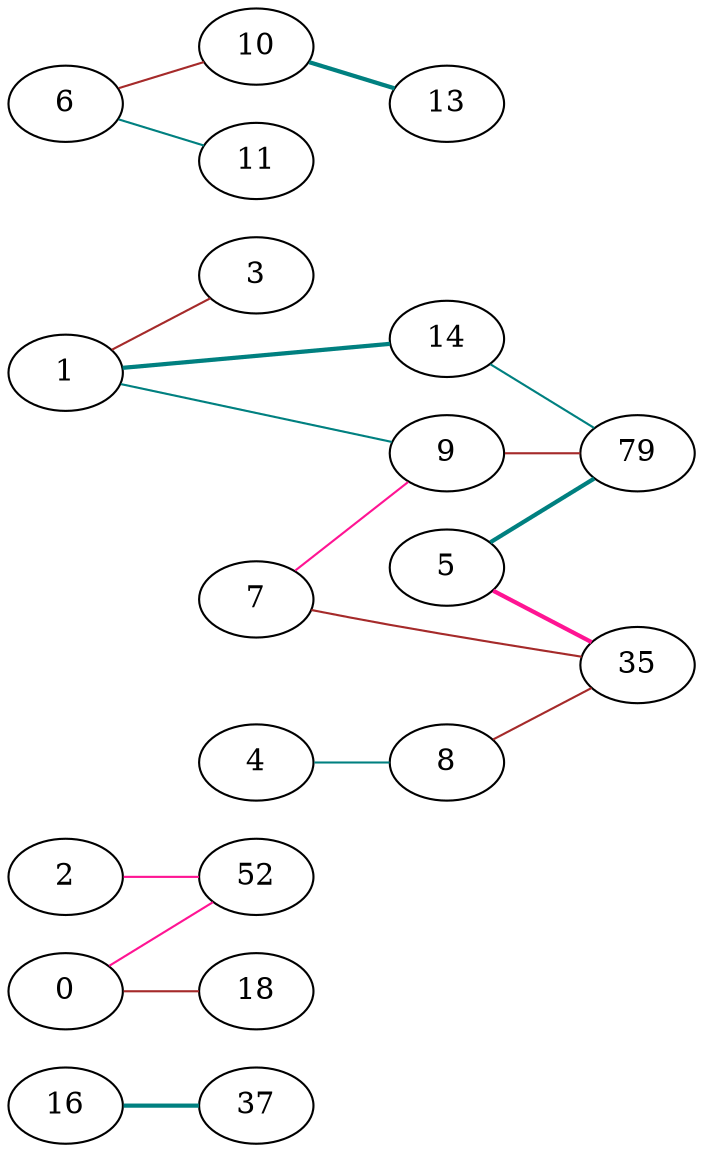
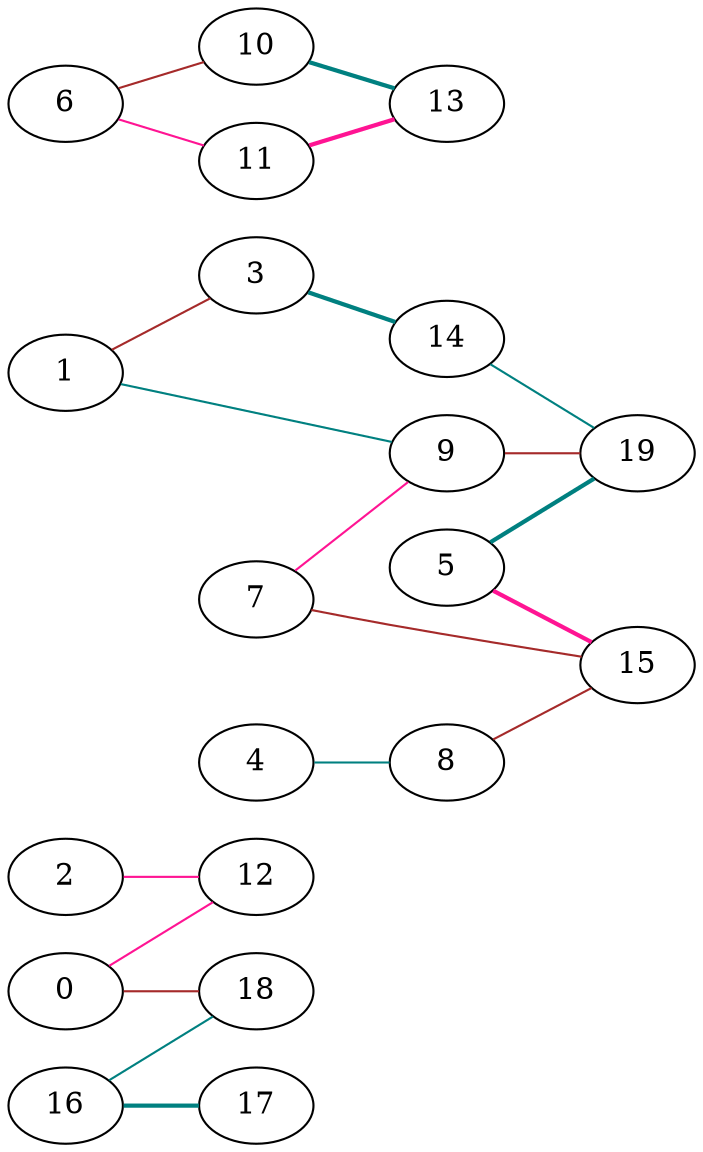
edge "6" -- "11": color teal -> deeppink
edge "13" -- "11": added
edge "14" -- "1": now "14" -- "3"
node "79": label "79" -> "19"
node "35": label "35" -> "15"
node "52": label "52" -> "12"
edge "18" -- "16": added
node "37": label "37" -> "17"
